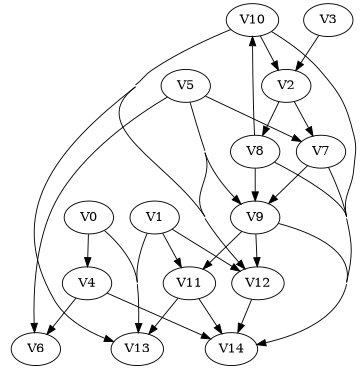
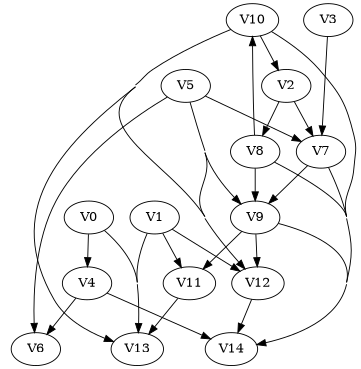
edge "V3" -> "V2": now "V3" -> "V7"
edge "V11" -> "V14": removed
